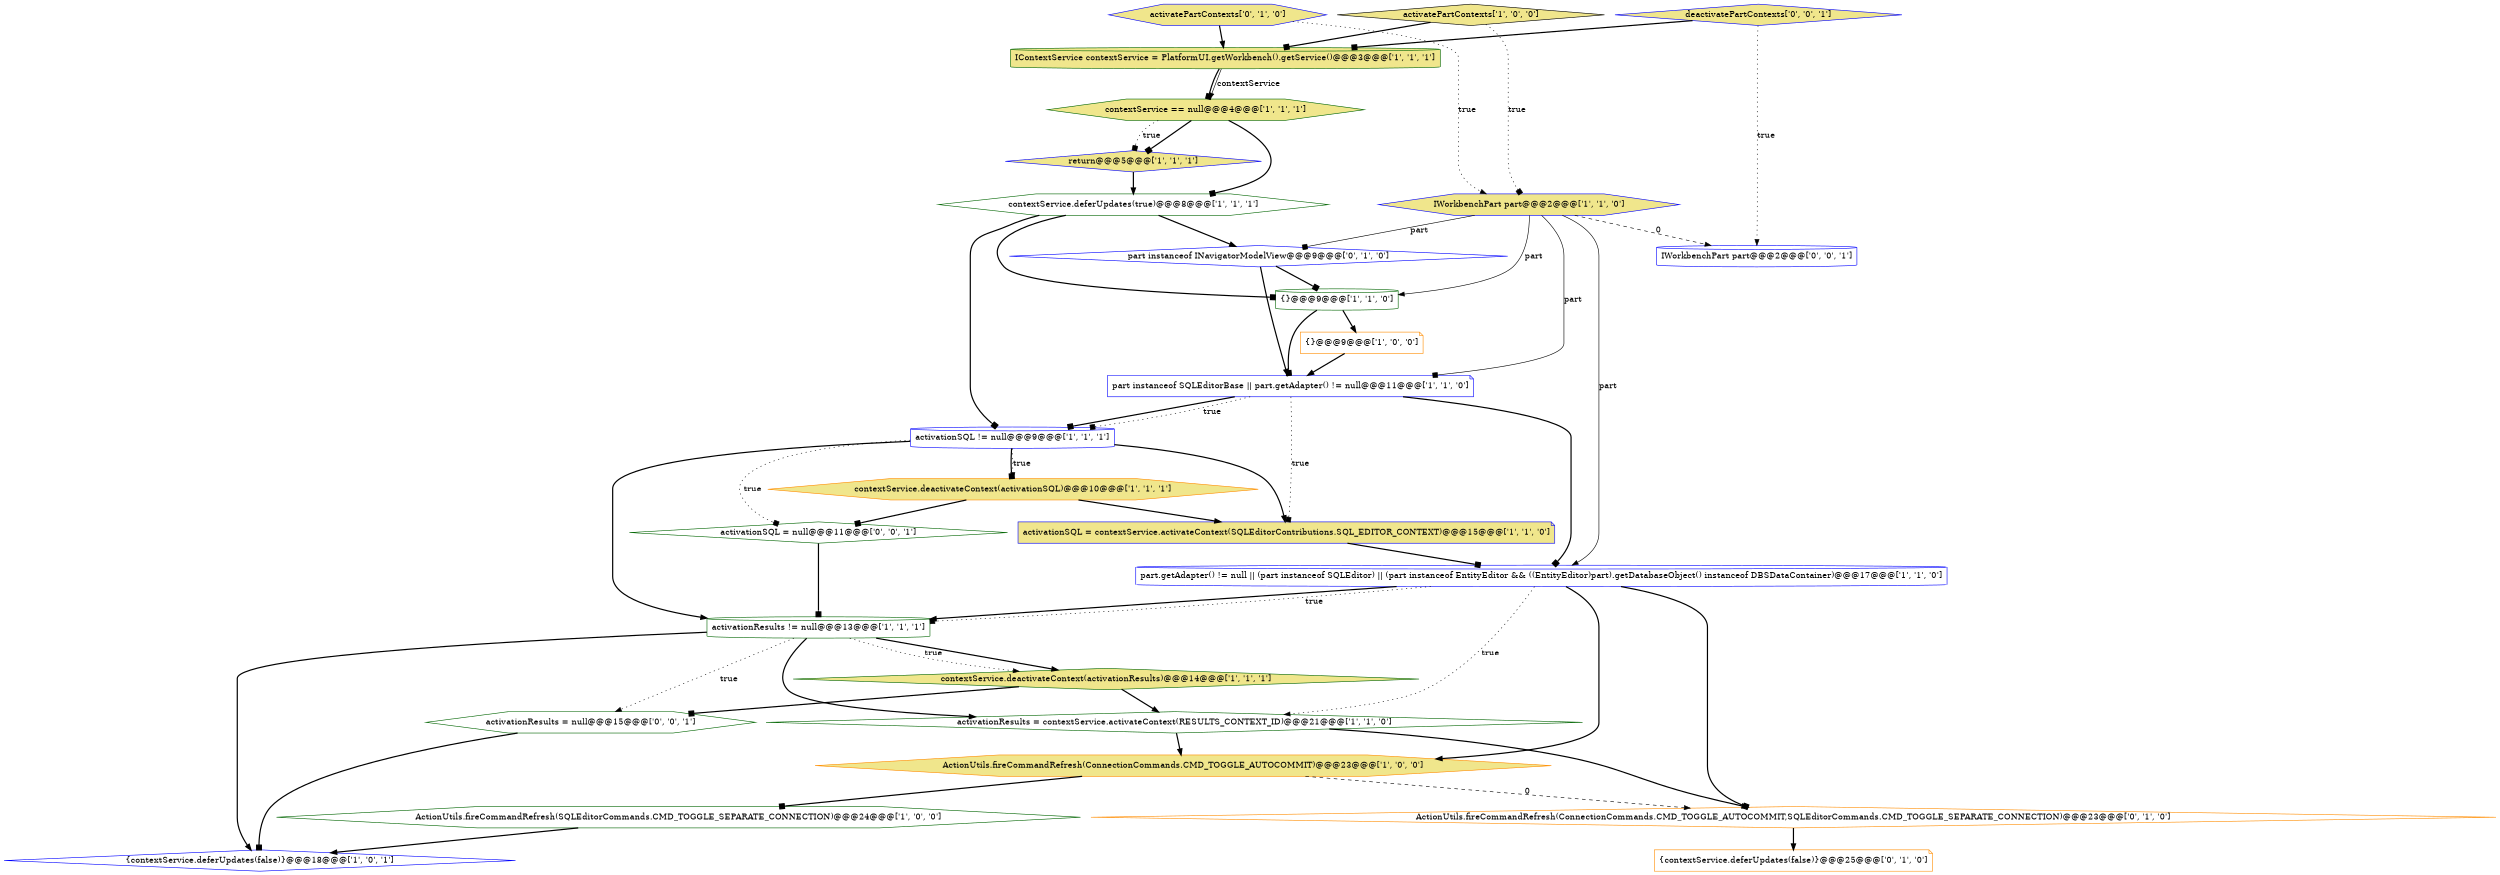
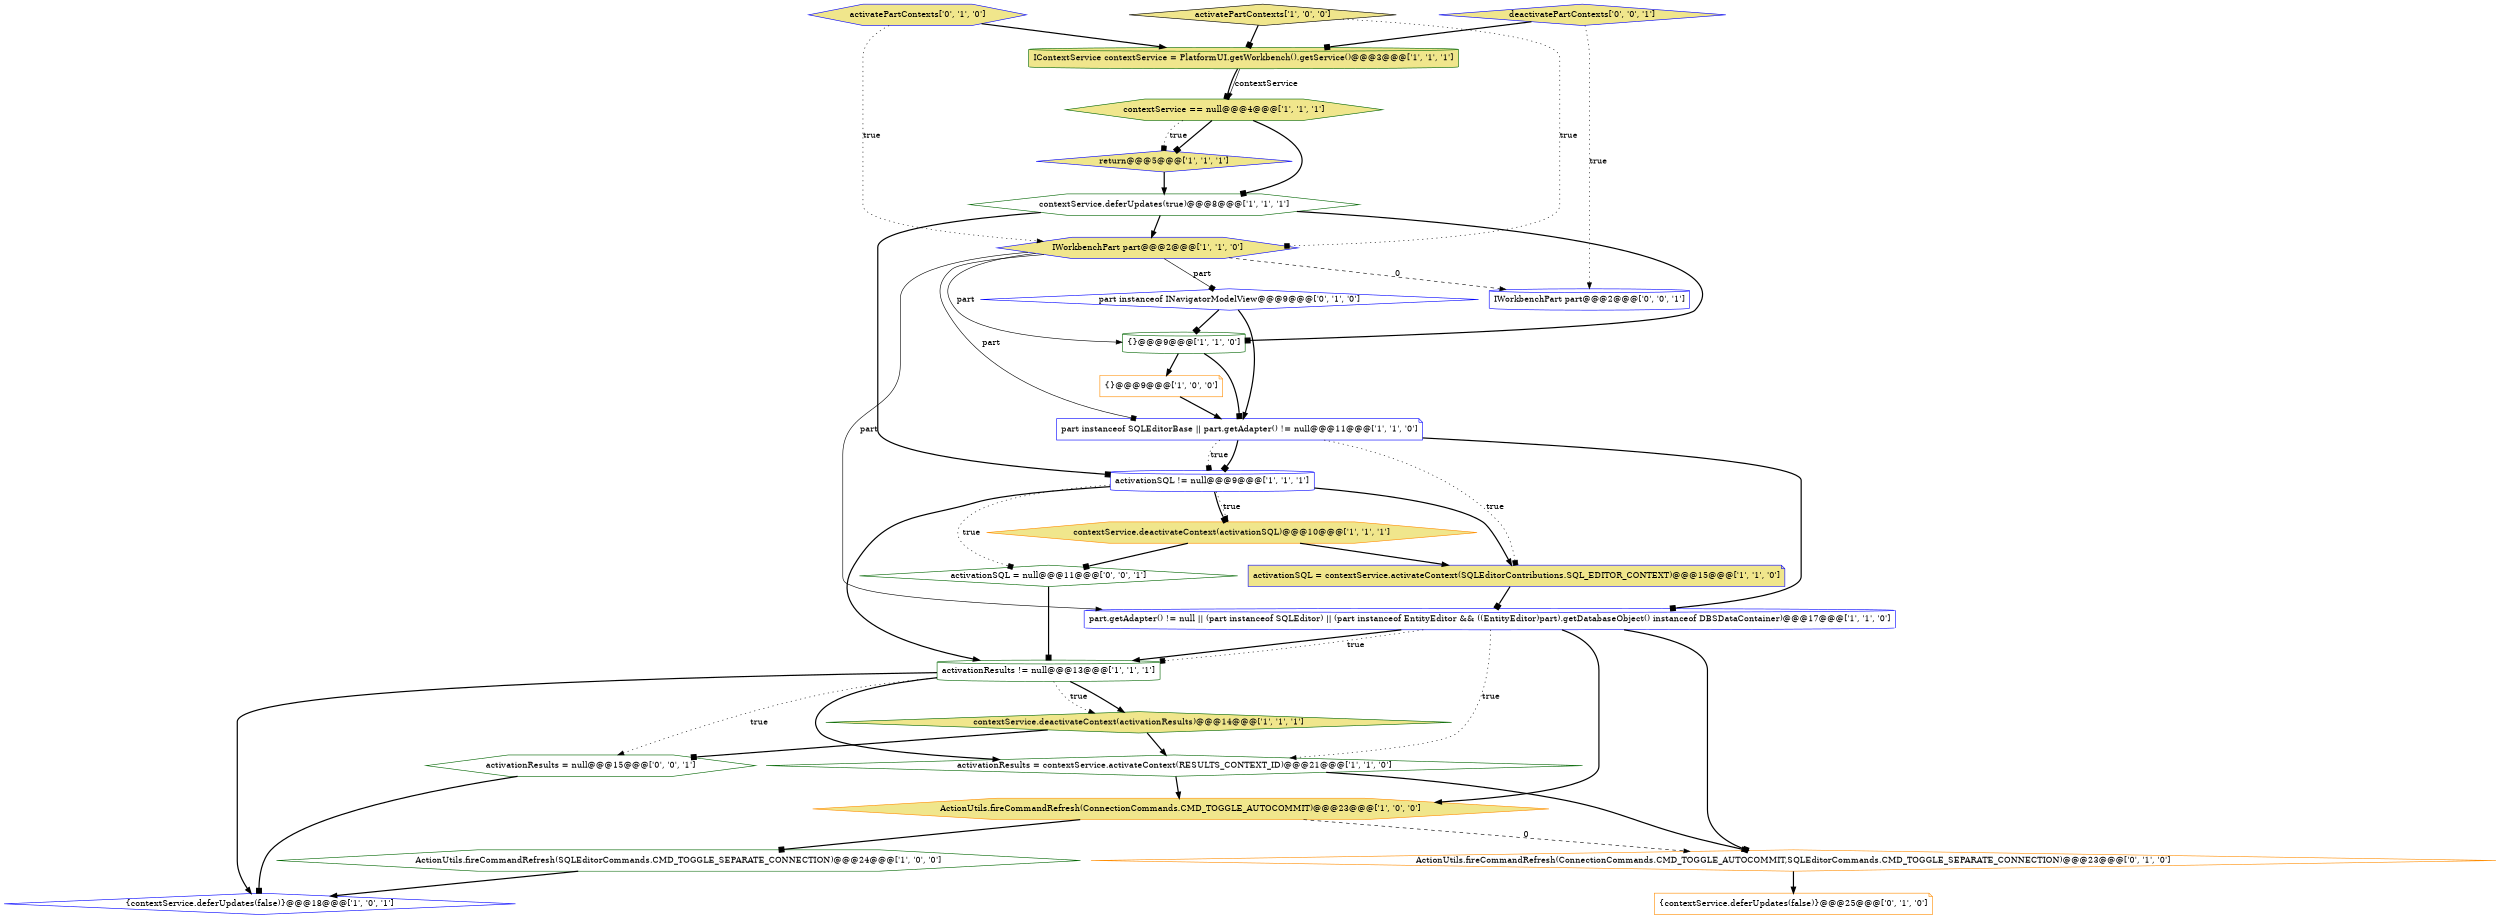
edge "contextService.deferUpdates(true)@@@8@@@['1', '1', '1']" -> "part instanceof INavigatorModelView@@@9@@@['0', '1', '0']": now "contextService.deferUpdates(true)@@@8@@@['1', '1', '1']" -> "IWorkbenchPart part@@@2@@@['1', '1', '0']"
